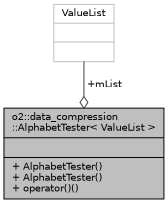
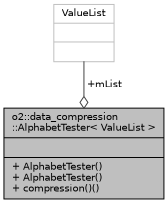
node "o2::data_compression": text "+ operator()()" -> "+ compression()()"
